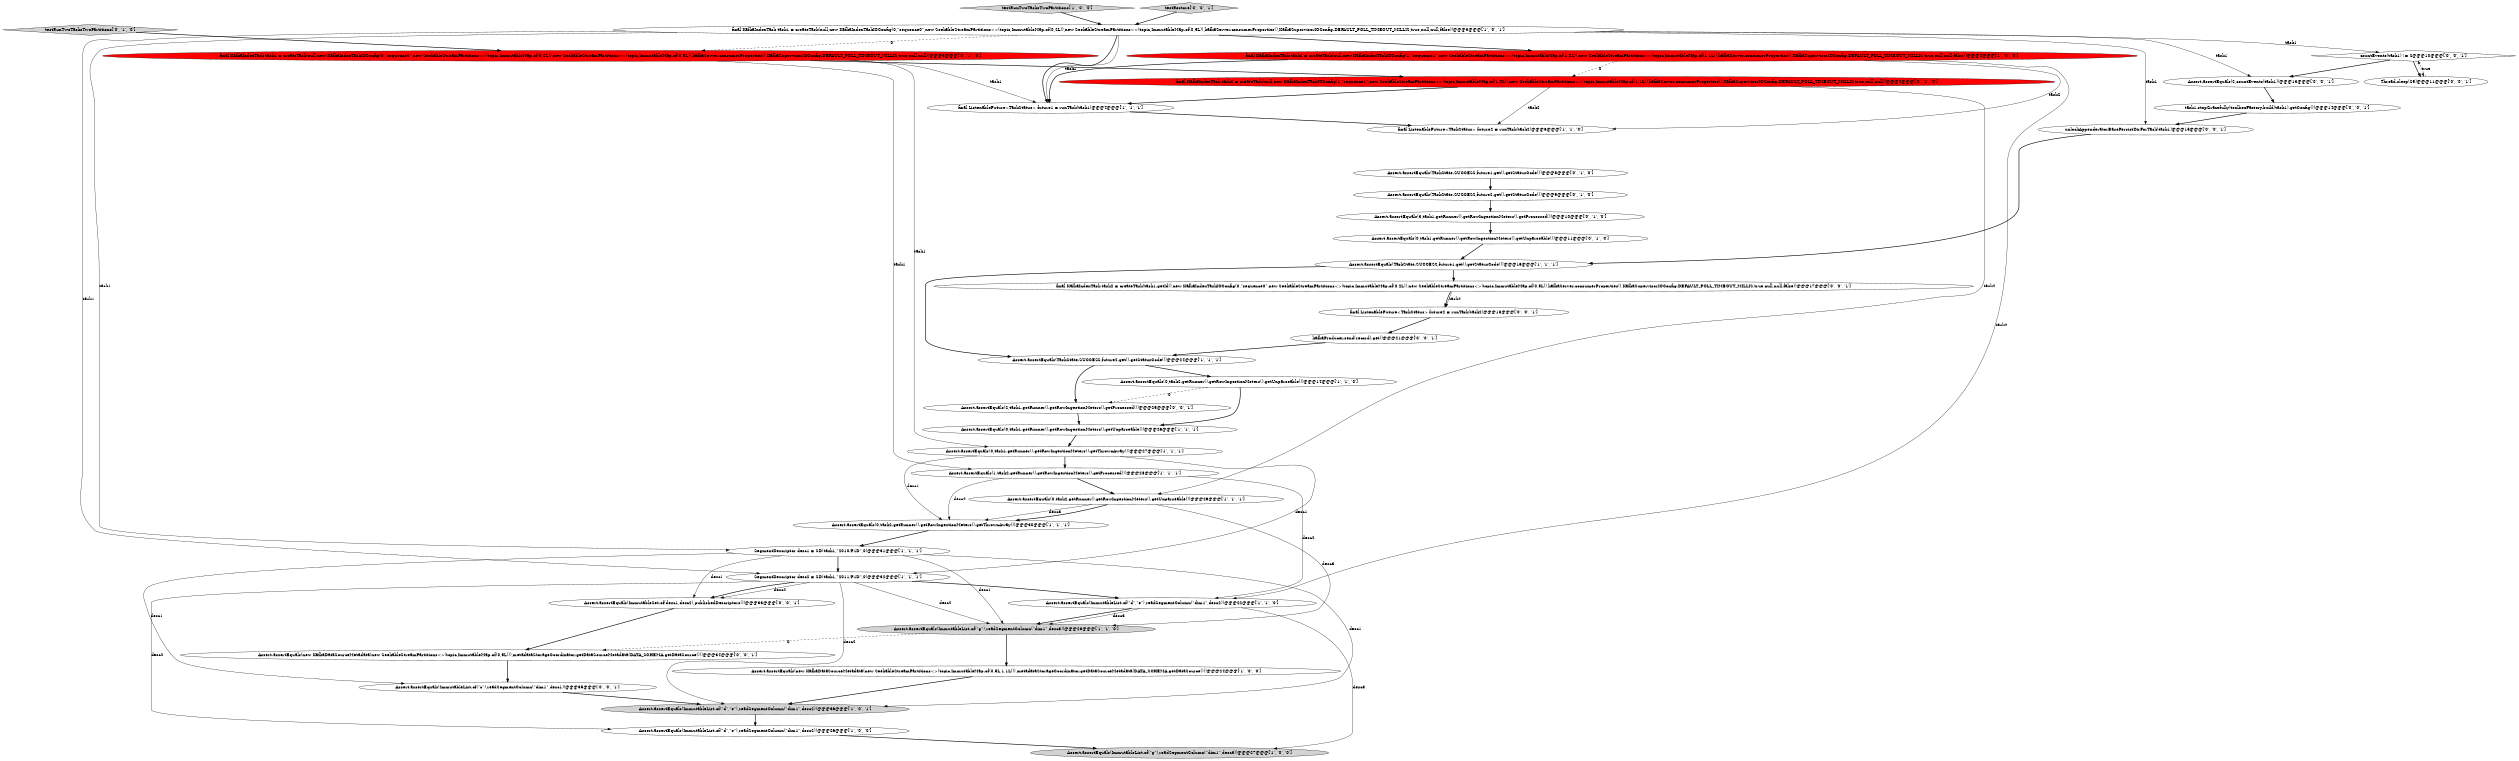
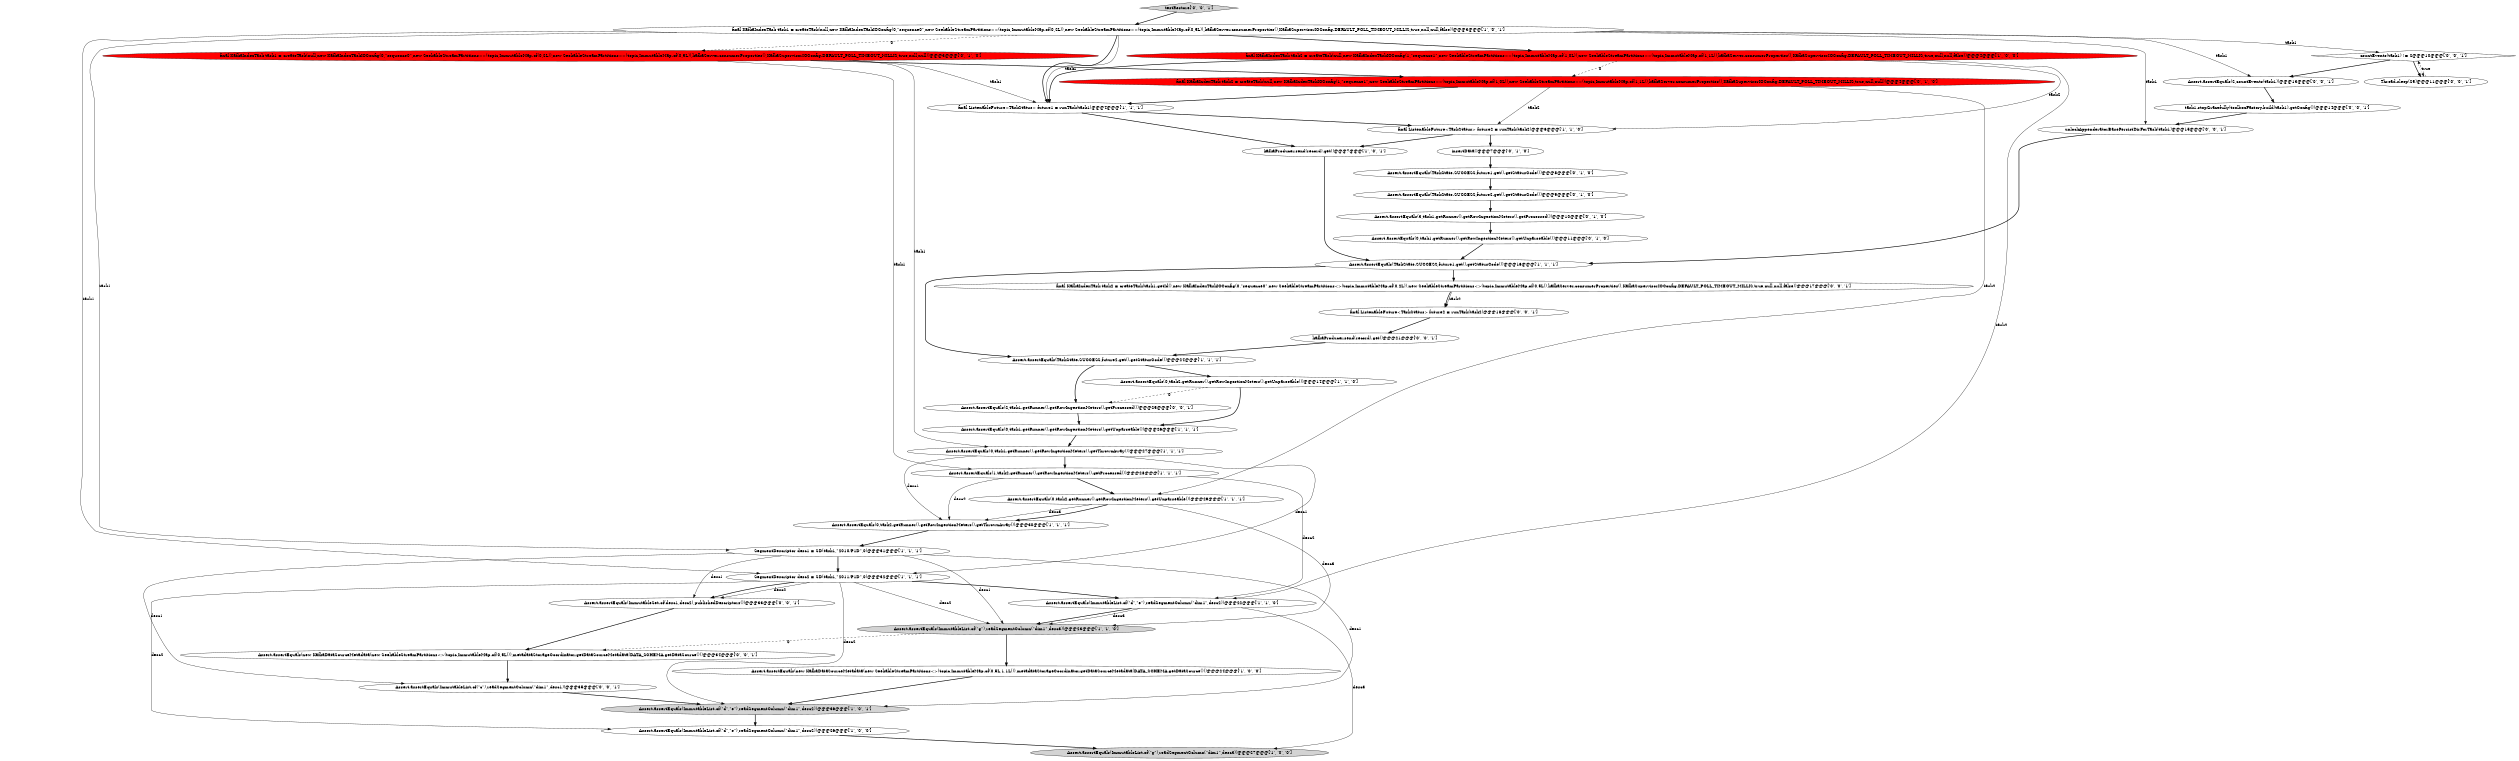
node "testRunTwoTasksTwoPartitions['1', '0', '0']": removed
node "testRunTwoTasksTwoPartitions['0', '1', '0']": removed
node "kafkaProducer.send(record).get()@@@7@@@['1', '0', '1']": added
node "insertData()@@@7@@@['0', '1', '0']": added
